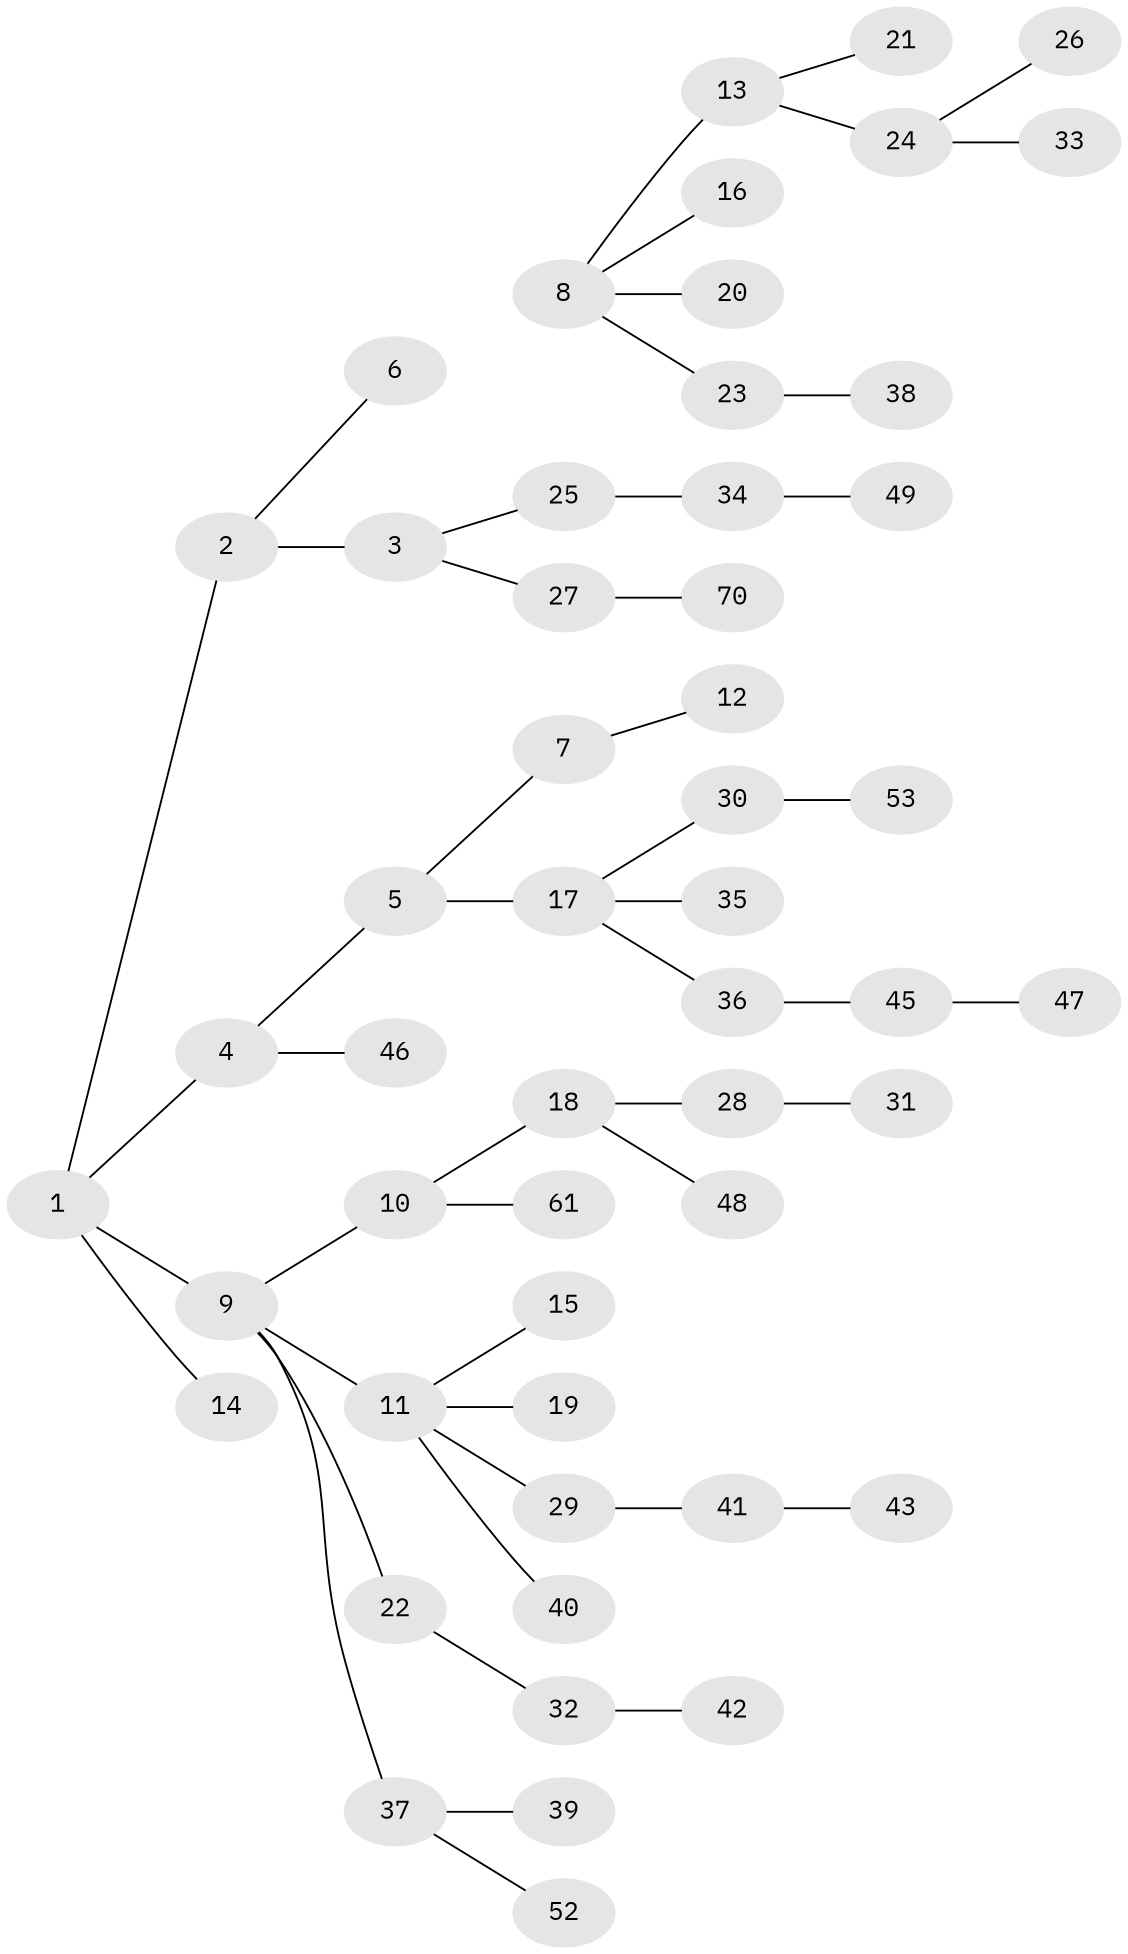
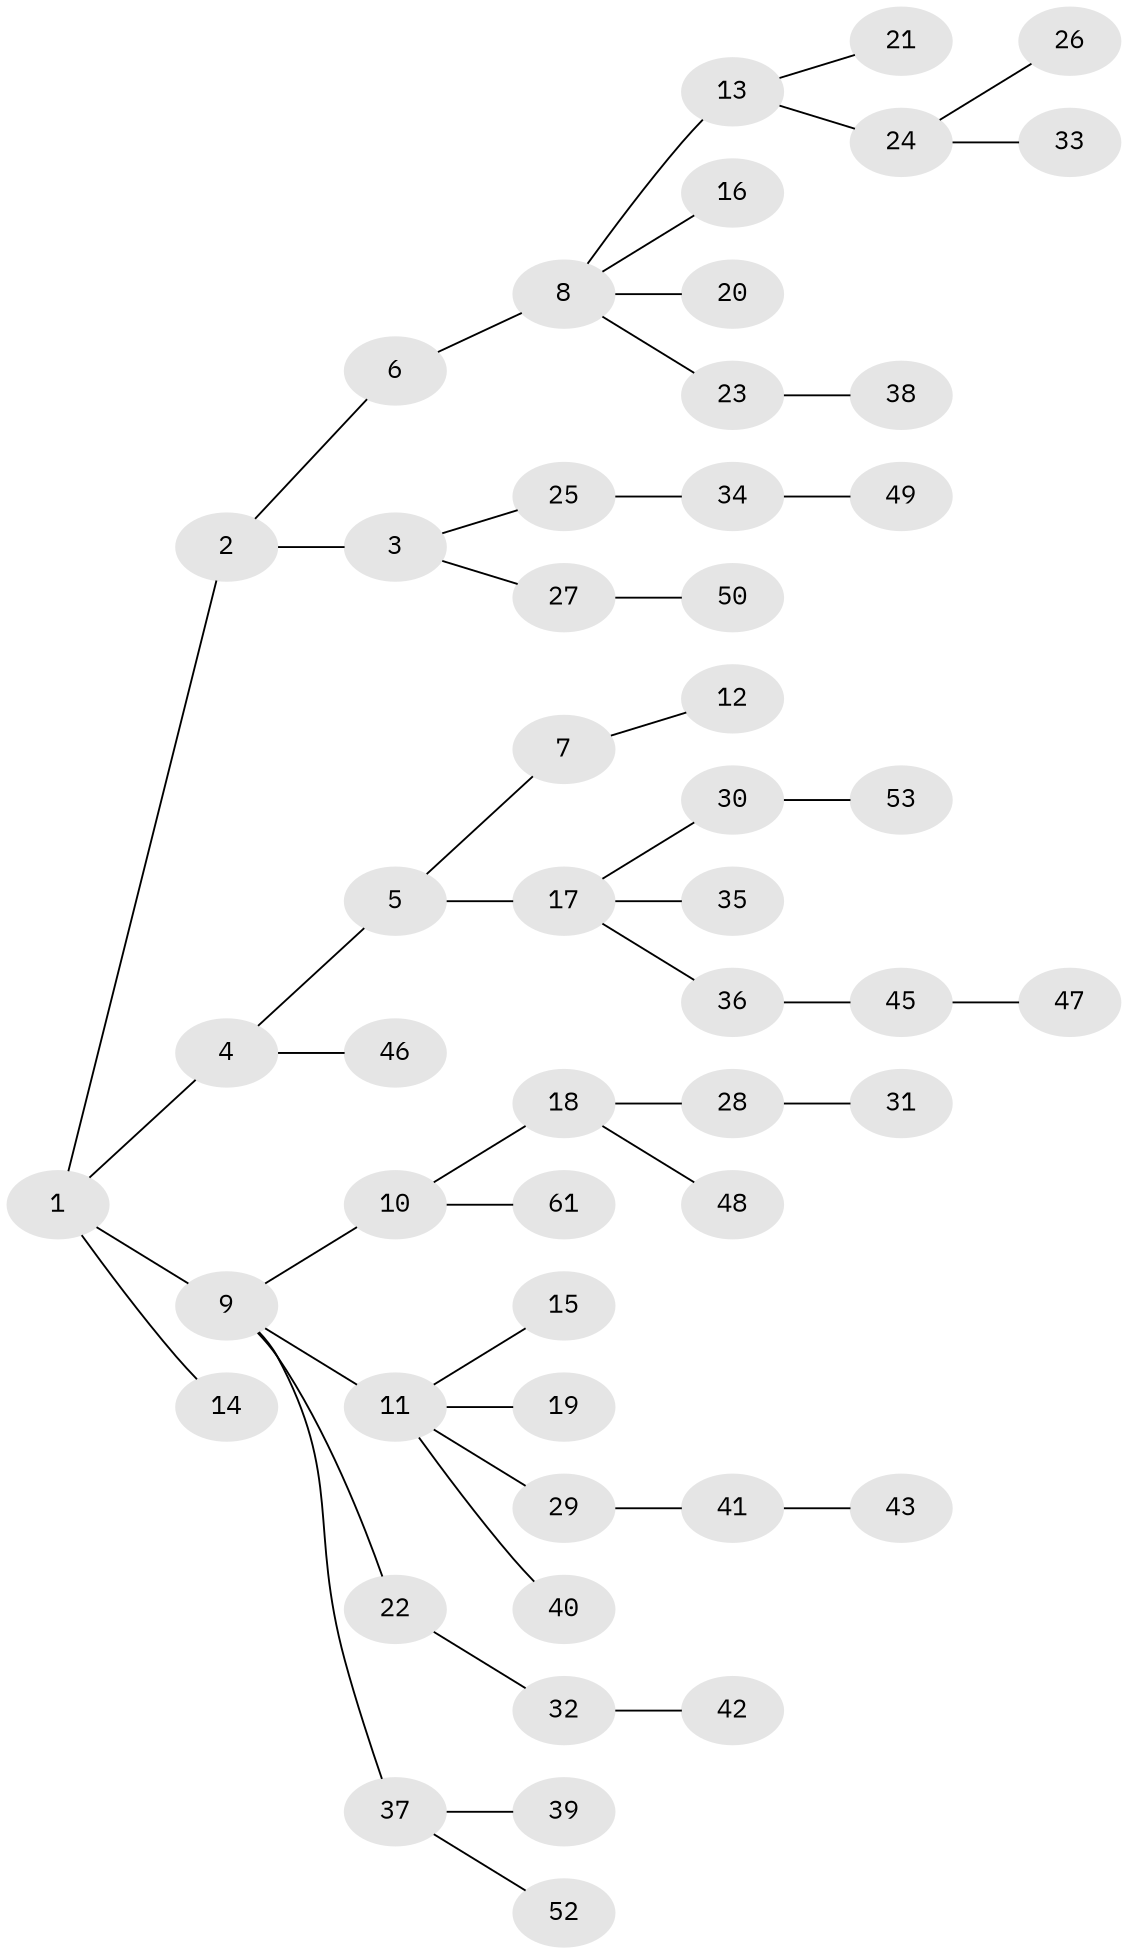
edge "8" -- "6": added
node "70": label "70" -> "50"
